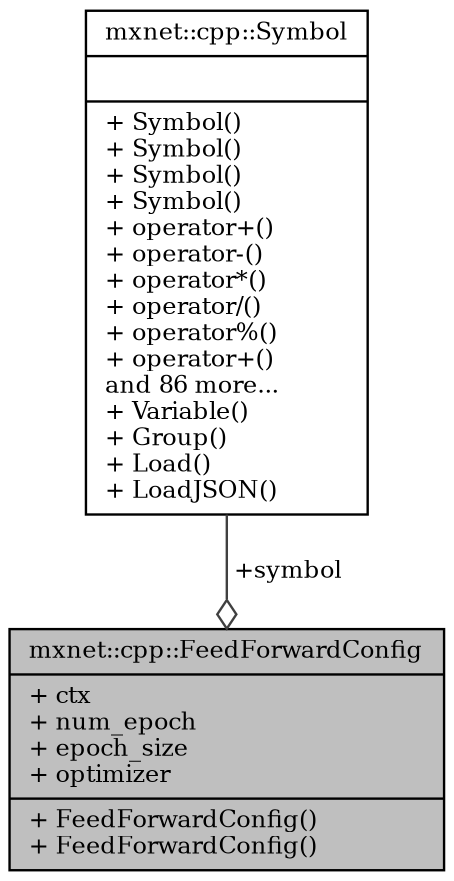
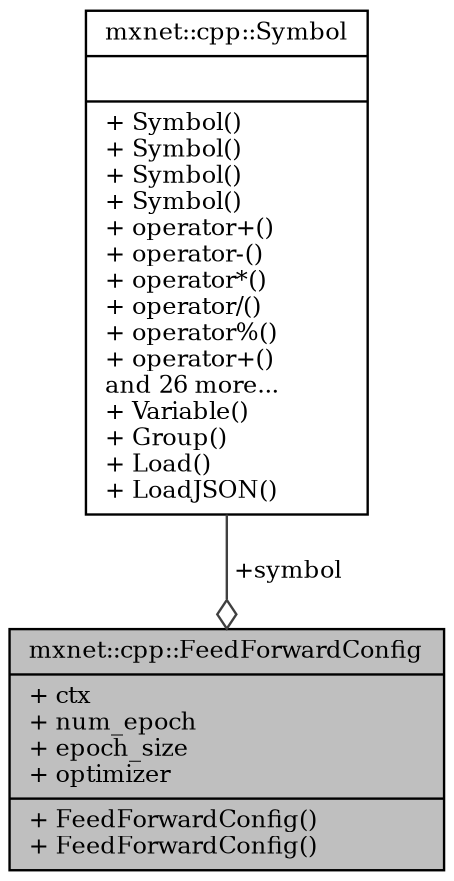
node "mxnet::cpp::Symbol": text "and 86 more..." -> "and 26 more..."
